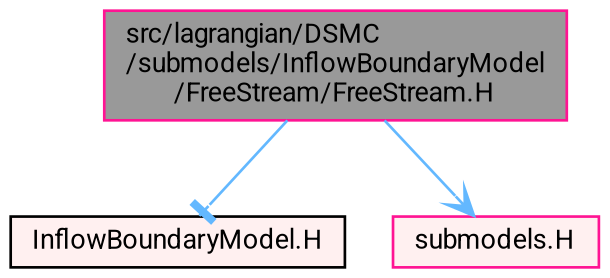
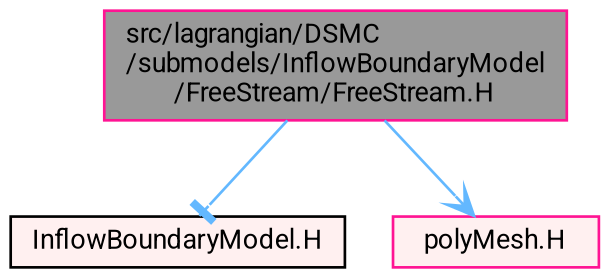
node "submodels.H": label "submodels.H" -> "polyMesh.H"
